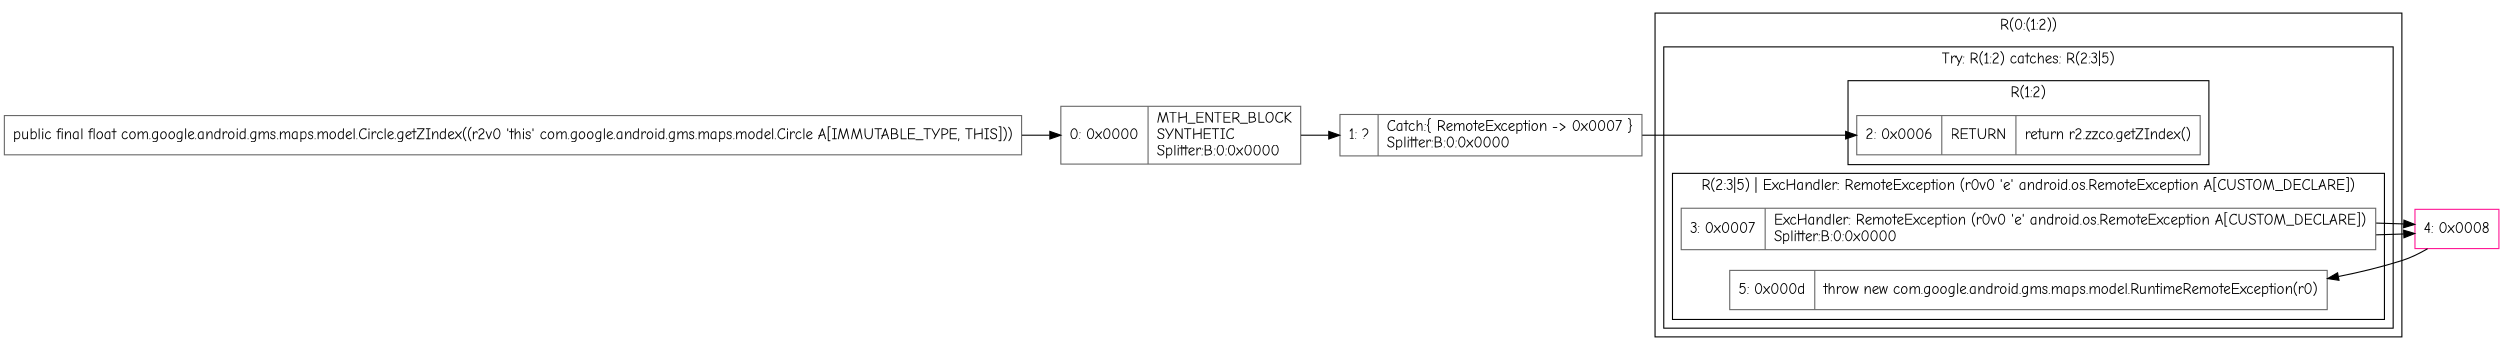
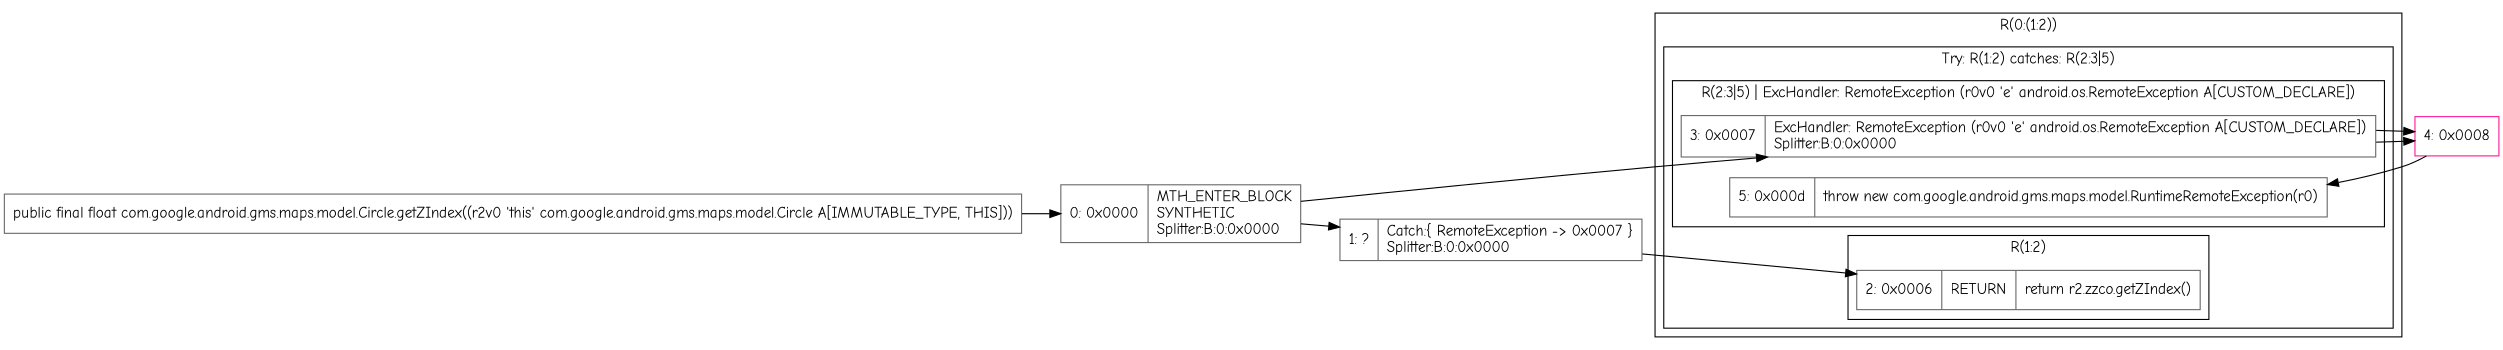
edge "0: 0x0000" -> "3: 0x0007": added
